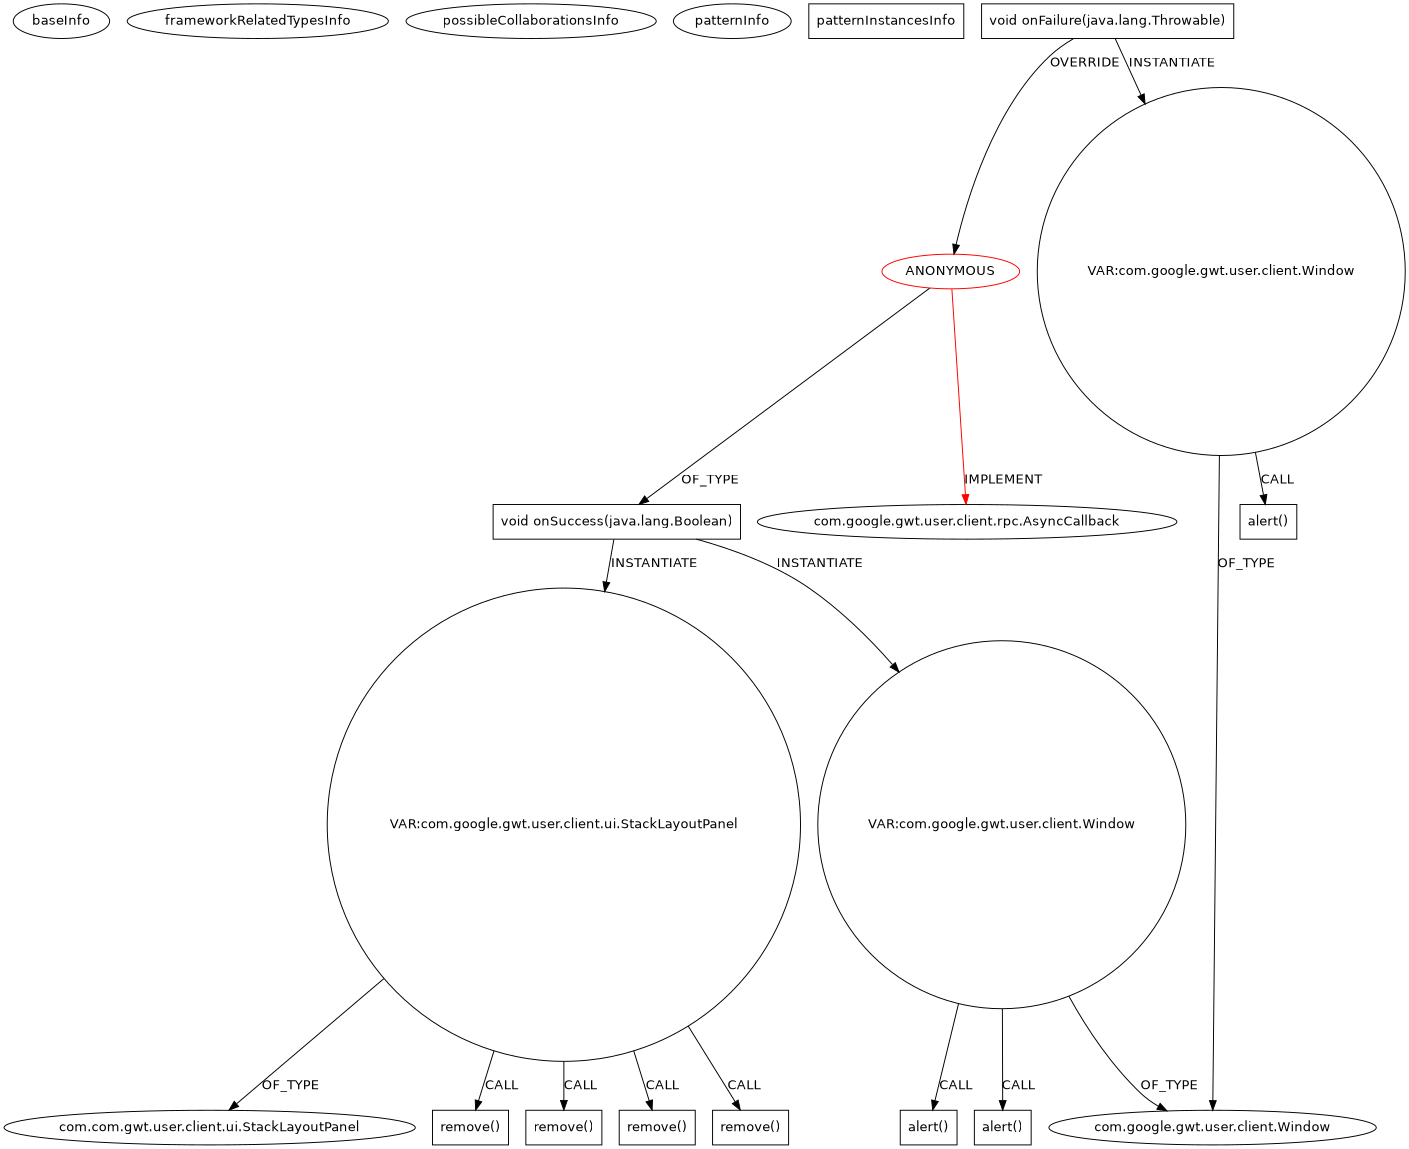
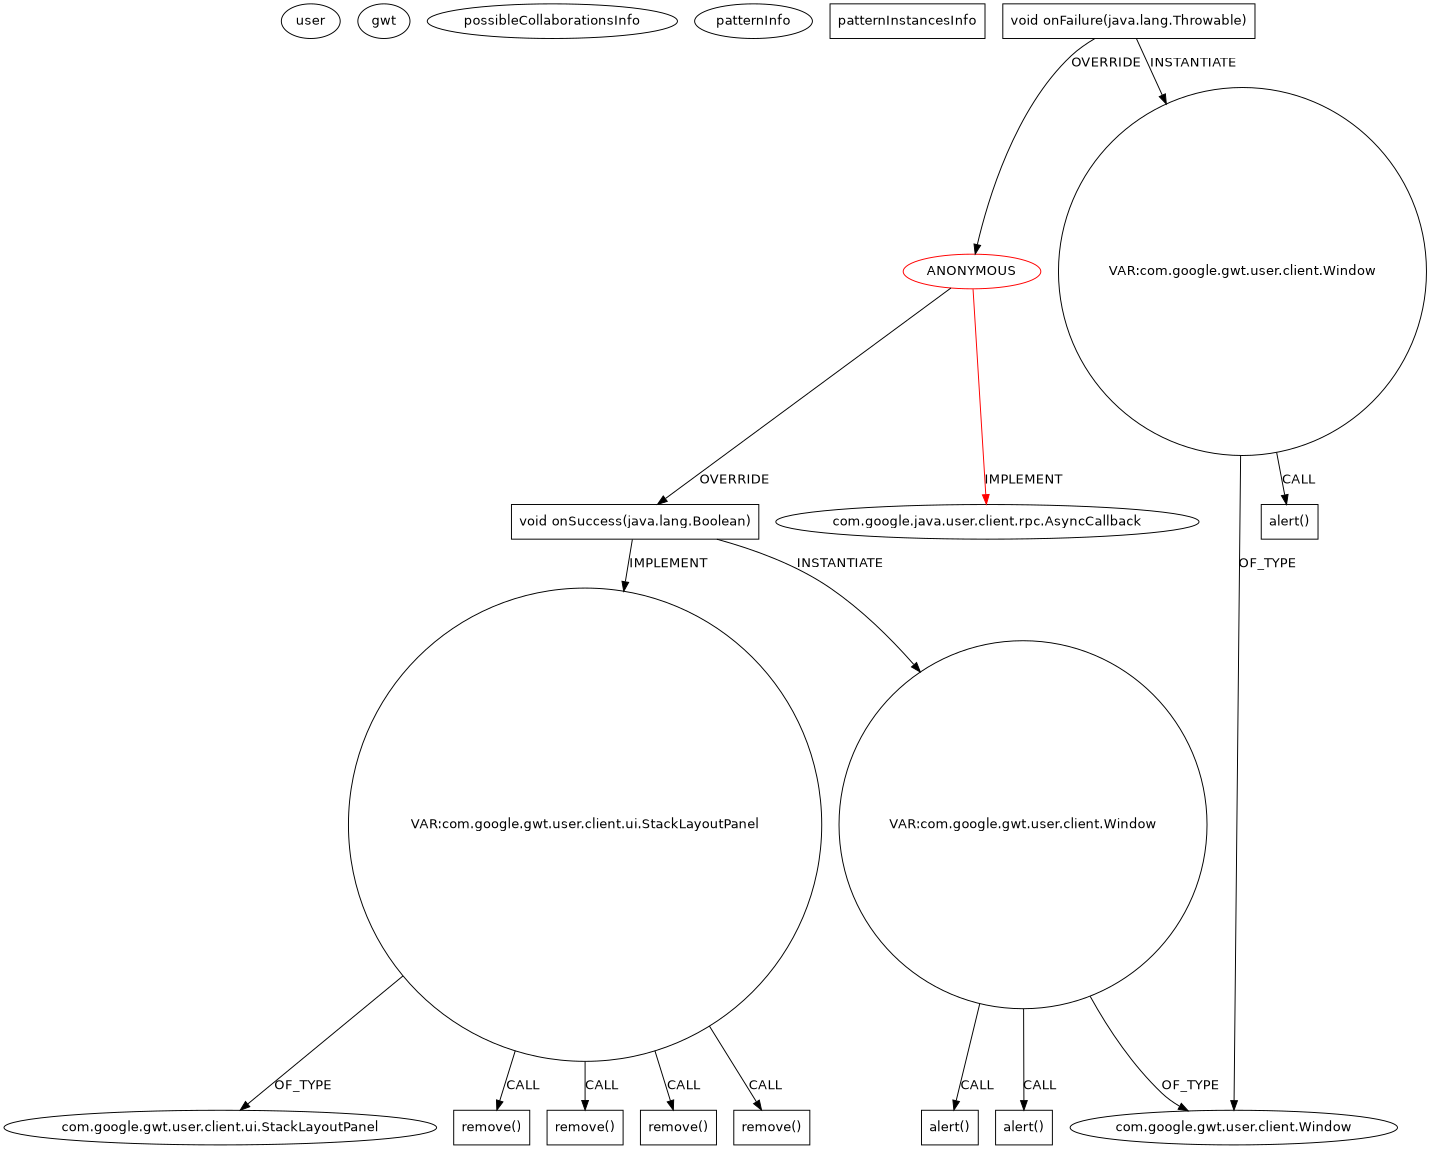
node "baseInfo": label "baseInfo" -> "user"
node "frameworkRelatedTypesInfo": label "frameworkRelatedTypesInfo" -> "gwt"
edge "ANONYMOUS" -> "void onSuccess(java.lang.Boolean)": label "OF_TYPE" -> "OVERRIDE"
node "com.google.gwt.user.client.rpc.AsyncCallback": label "com.google.gwt.user.client.rpc.AsyncCallback" -> "com.google.java.user.client.rpc.AsyncCallback"
edge "void onSuccess(java.lang.Boolean)" -> "VAR:com.google.gwt.user.client.ui.StackLayoutPanel": label "INSTANTIATE" -> "IMPLEMENT"
node "com.com.gwt.user.client.ui.StackLayoutPanel": label "com.com.gwt.user.client.ui.StackLayoutPanel" -> "com.google.gwt.user.client.ui.StackLayoutPanel"
